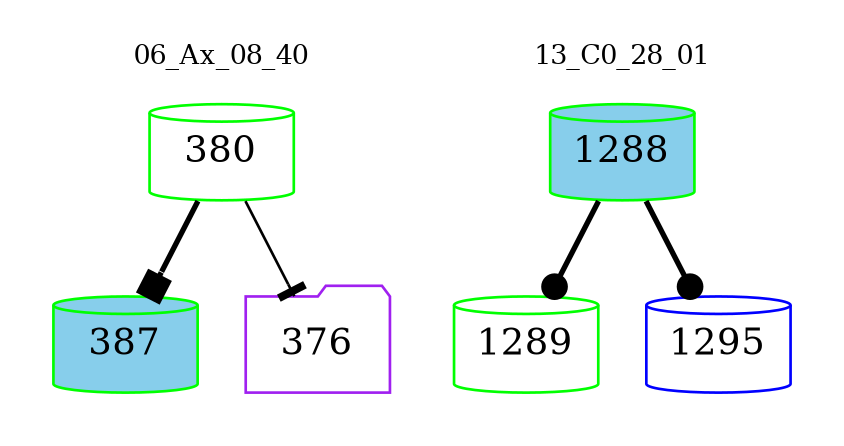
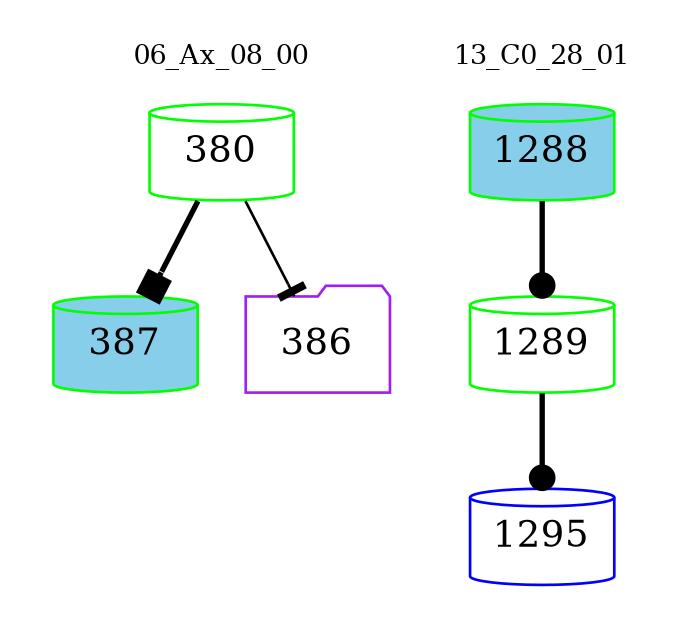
cluster "06_Ax_08_40": label "06_Ax_08_40" -> "06_Ax_08_00"
edge "1288" -> "1295": now "1289" -> "1295"
node "376": label "376" -> "386"
